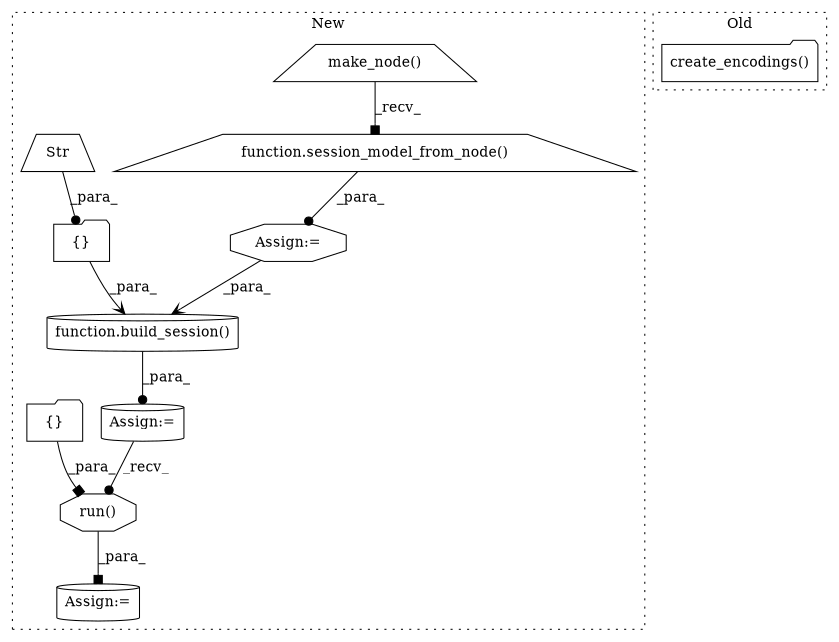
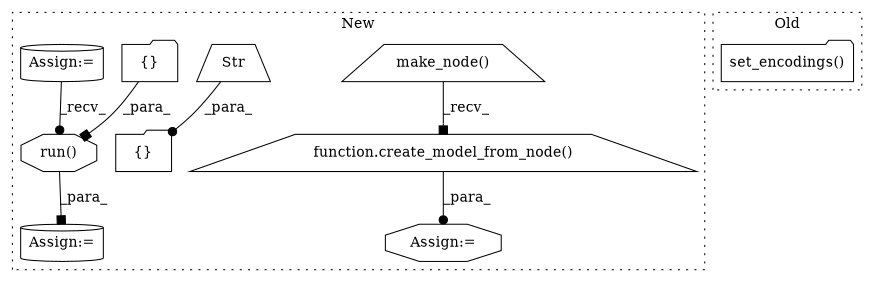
node "create_encodings()": label "create_encodings()" -> "set_encodings()"
node "function.session_model_from_node()": label "function.session_model_from_node()" -> "function.create_model_from_node()"
node "function.build_session()": removed
